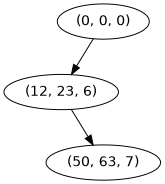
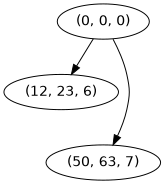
edge "(12, 23, 6)" -> "(50, 63, 7)": now "(0, 0, 0)" -> "(50, 63, 7)"
